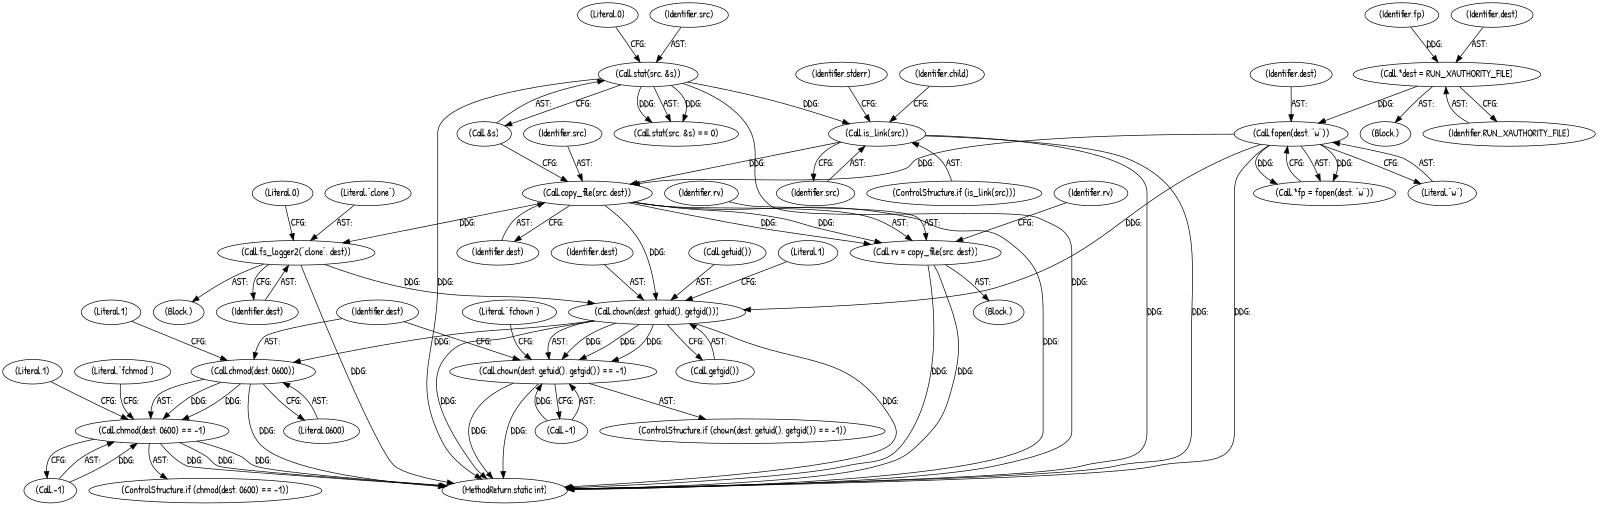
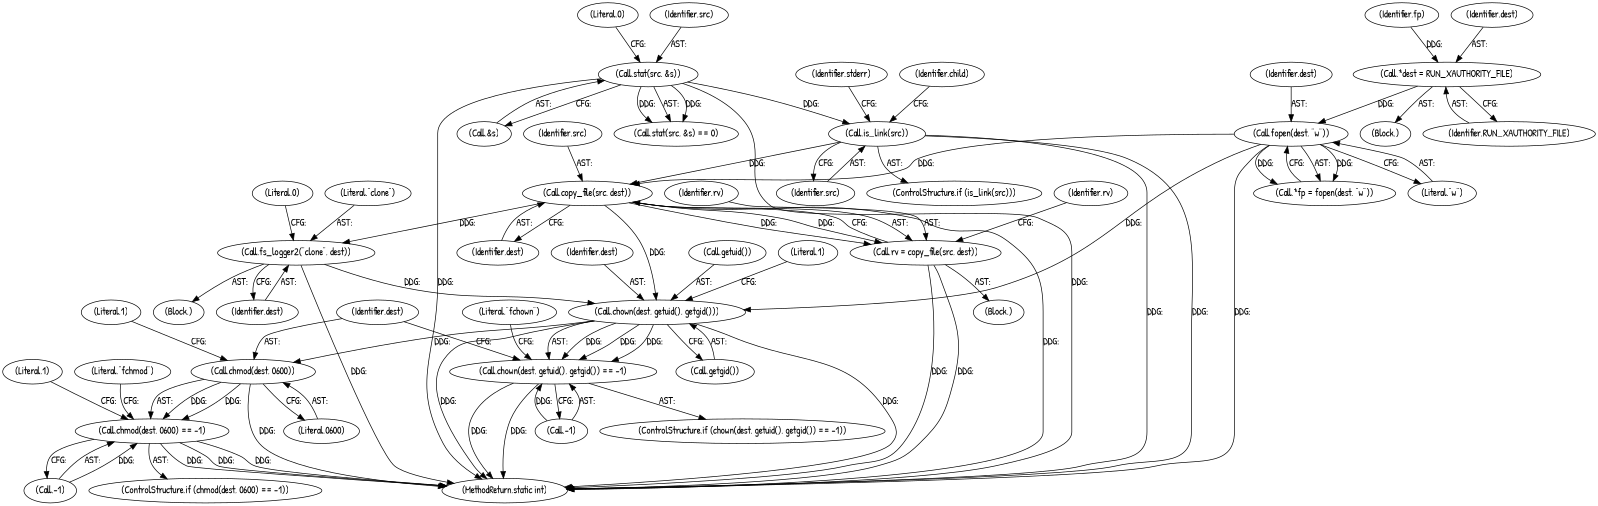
edge "(ControlStructure,if (is_link(src)))" -> "(Call,is_link(src))": reversed
edge "(Call,&s)" -> "(Call,copy_file(src, dest))": now "(Call,rv = copy_file(src, dest))" -> "(Call,copy_file(src, dest))"
